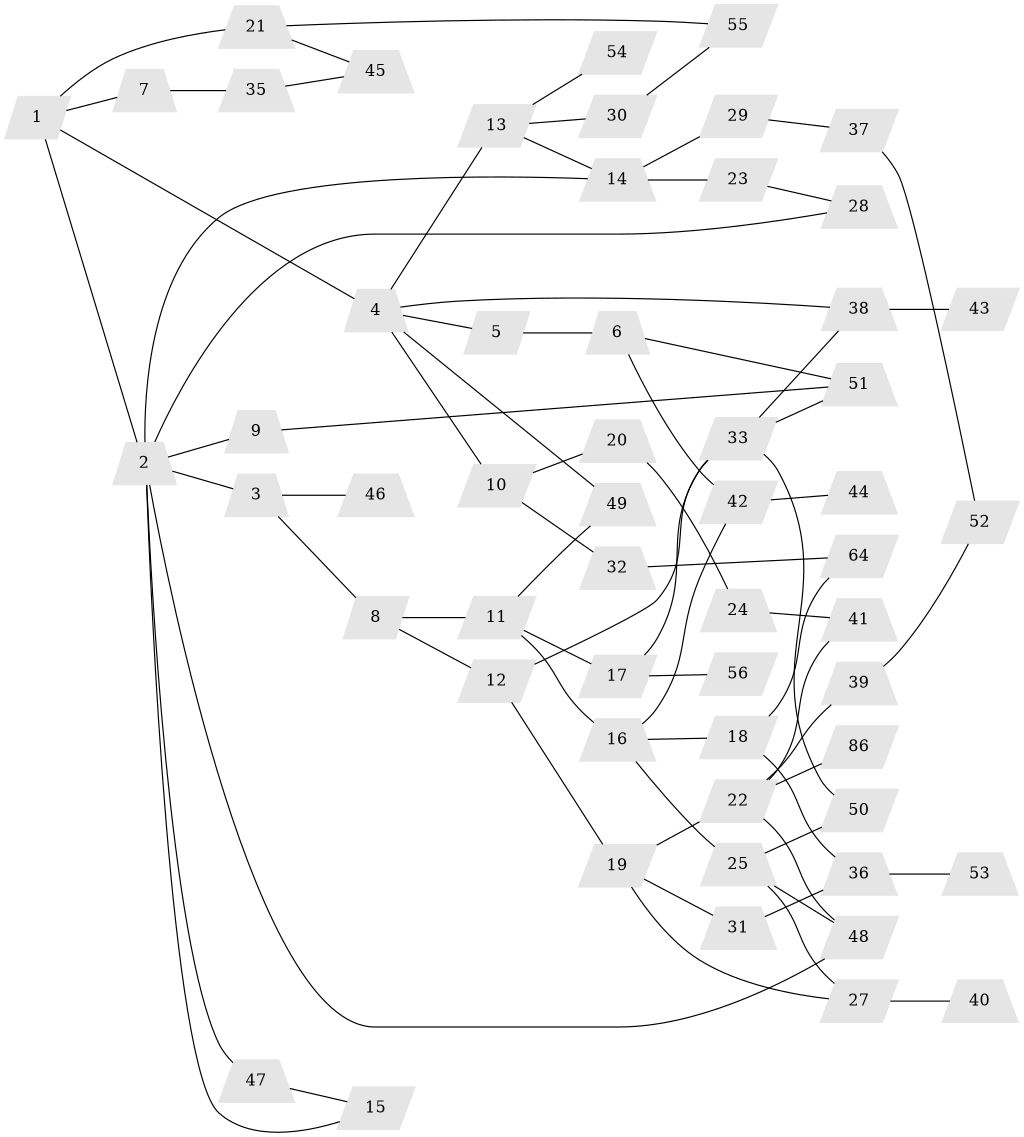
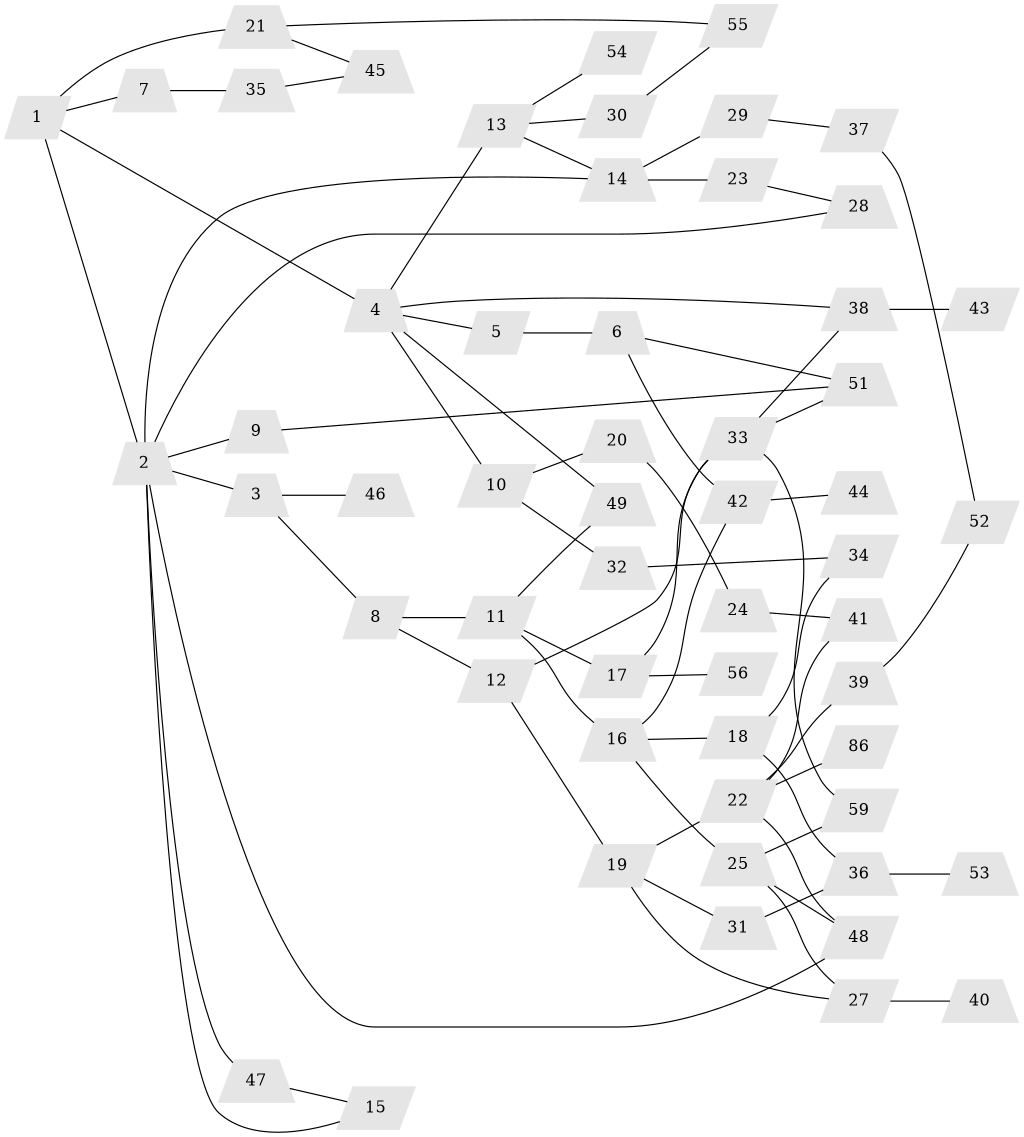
node "64": label "64" -> "34"
node "50": label "50" -> "59"
